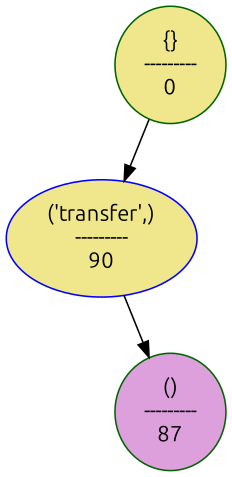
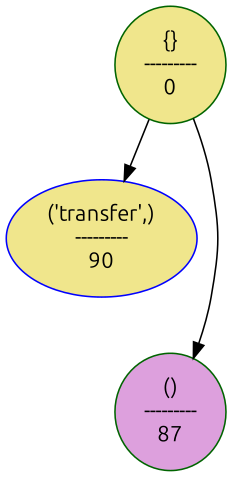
edge "('transfer',) --------- 90" -> "() --------- 87": now "{} --------- 0" -> "() --------- 87"
